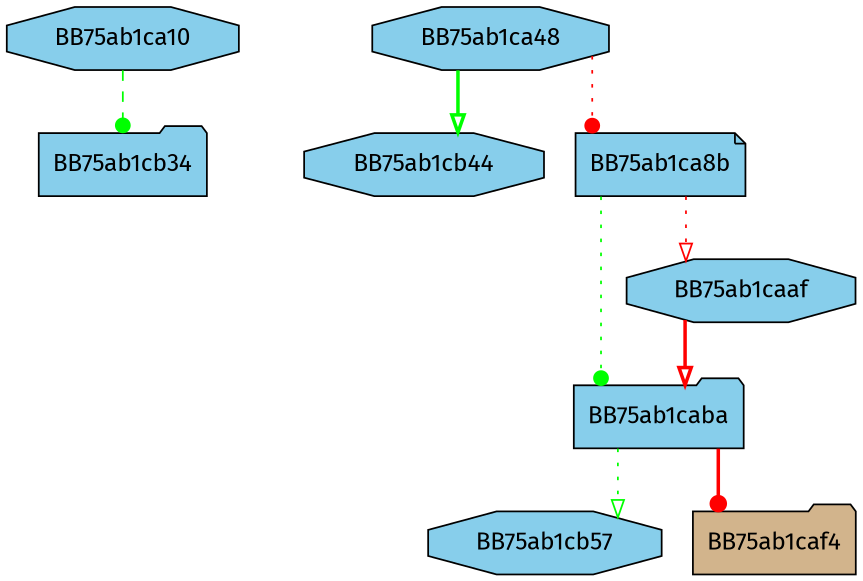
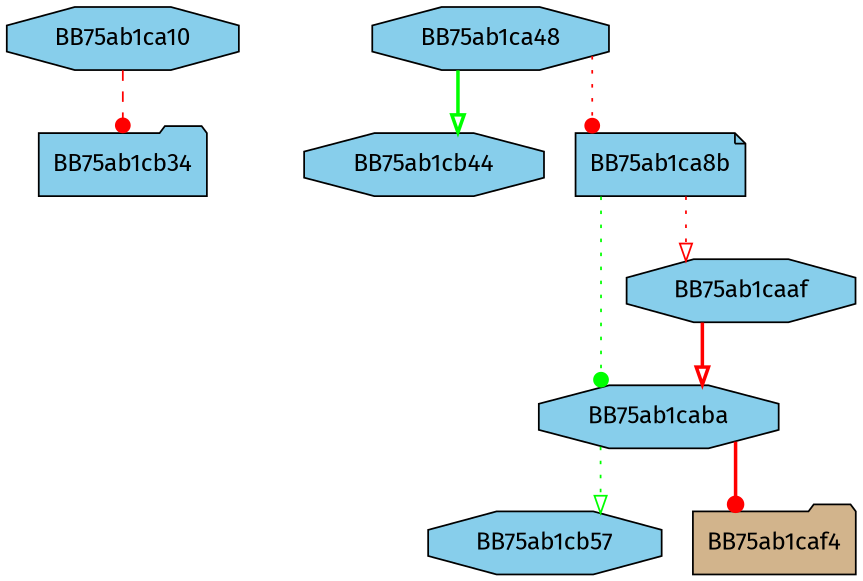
edge "BB75ab1ca10" -> "BB75ab1cb34": color green -> red
node "BB75ab1caba": shape folder -> octagon
